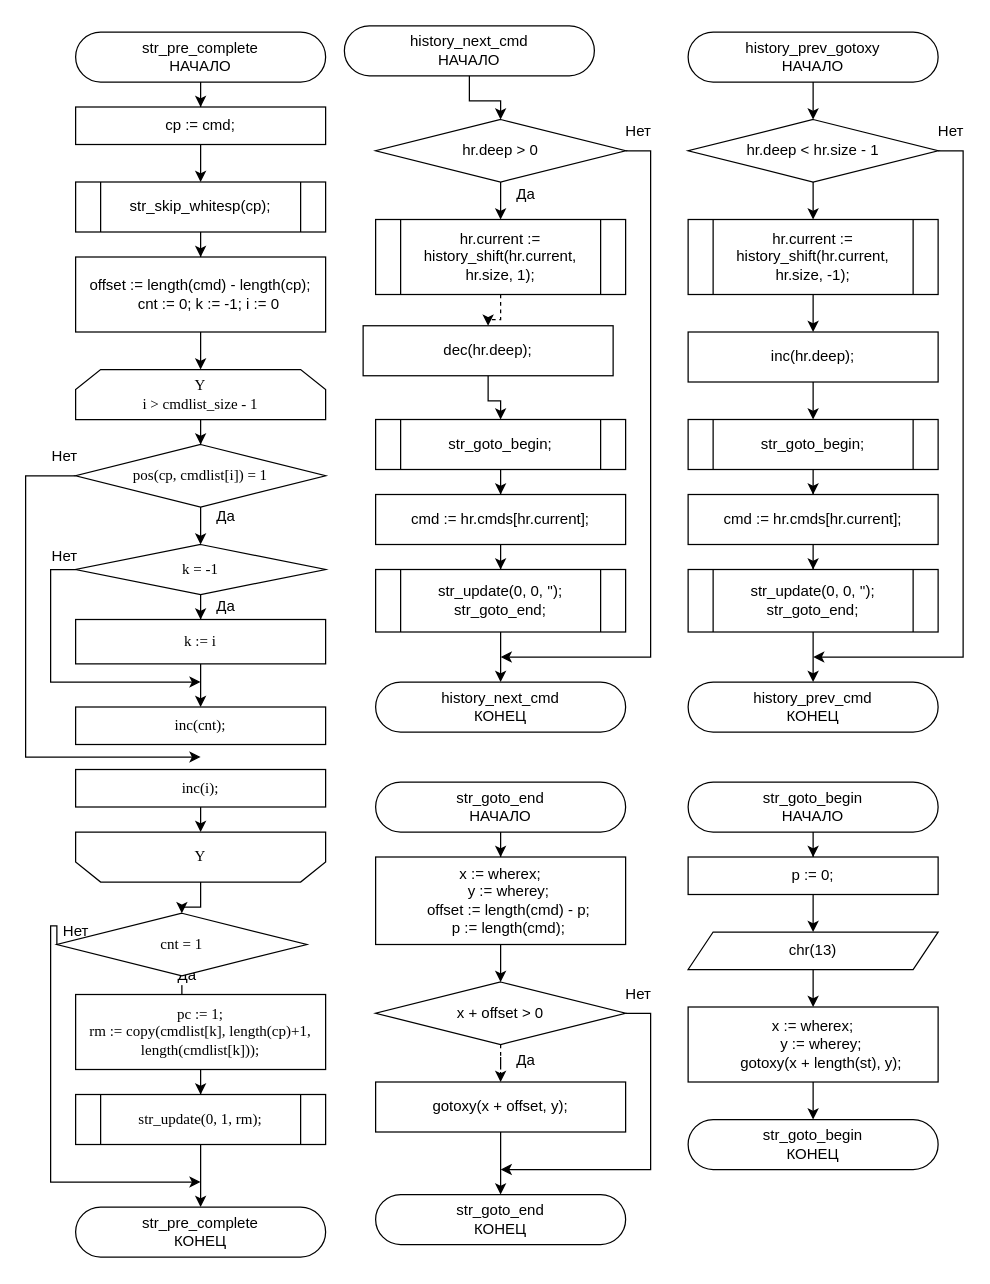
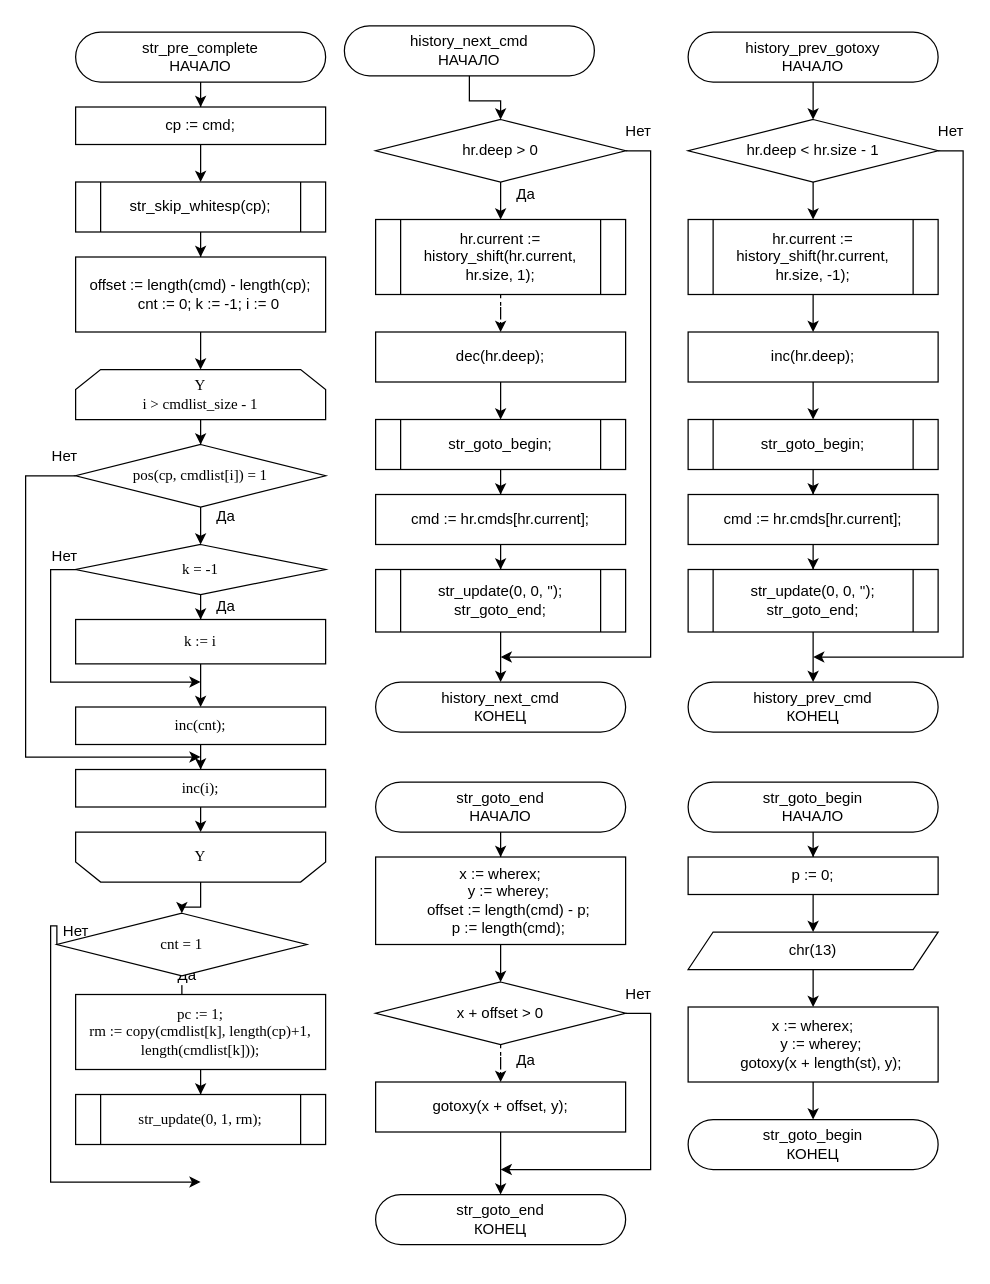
node "dec(hr.deep);": moved (488, 351) -> (501, 357)
edge "inc(cnt);" -> "inc(i);": added
edge "str_update(0, 1, rm);" -> "str_pre_completeКОНЕЦ": removed
node "str_pre_completeКОНЕЦ": removed
